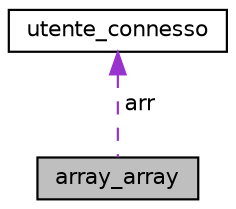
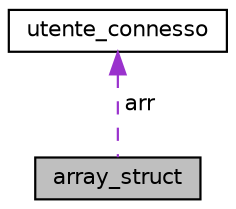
node "array_array": label "array_array" -> "array_struct"
